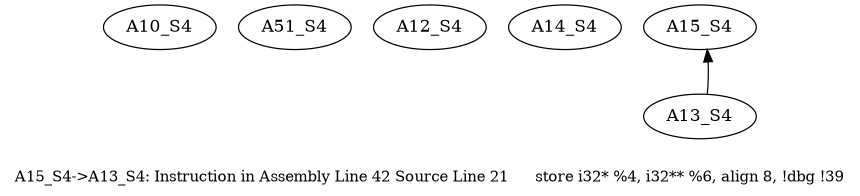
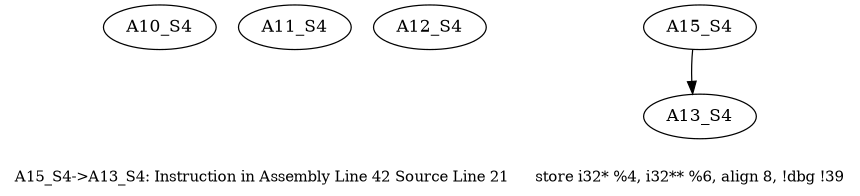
node "A51_S4": label "A51_S4" -> "A11_S4"
node "A14_S4": removed
edge "A13_S4" -> "A15_S4": reversed
